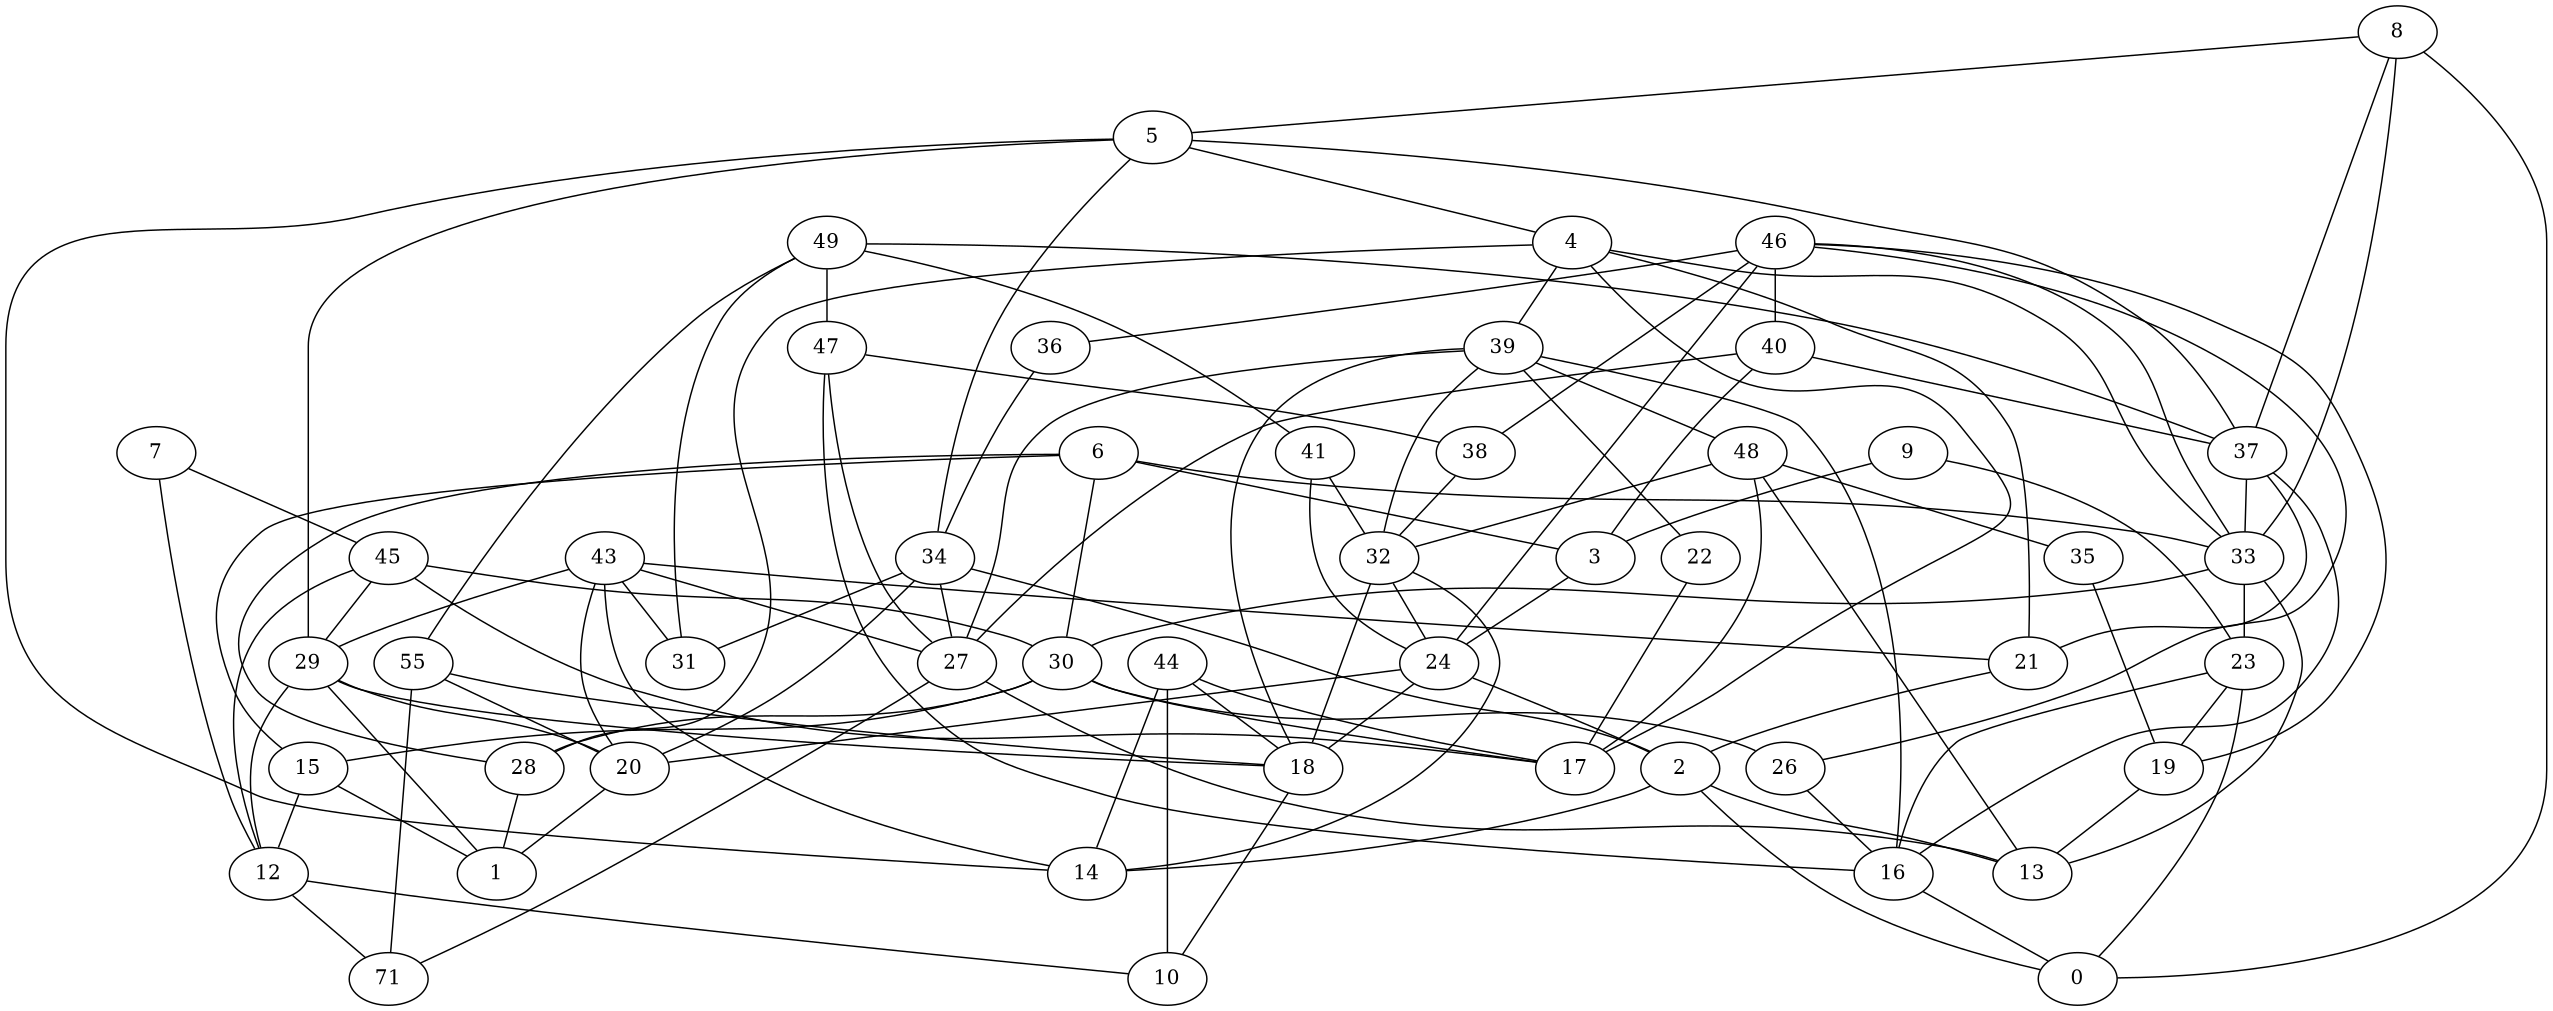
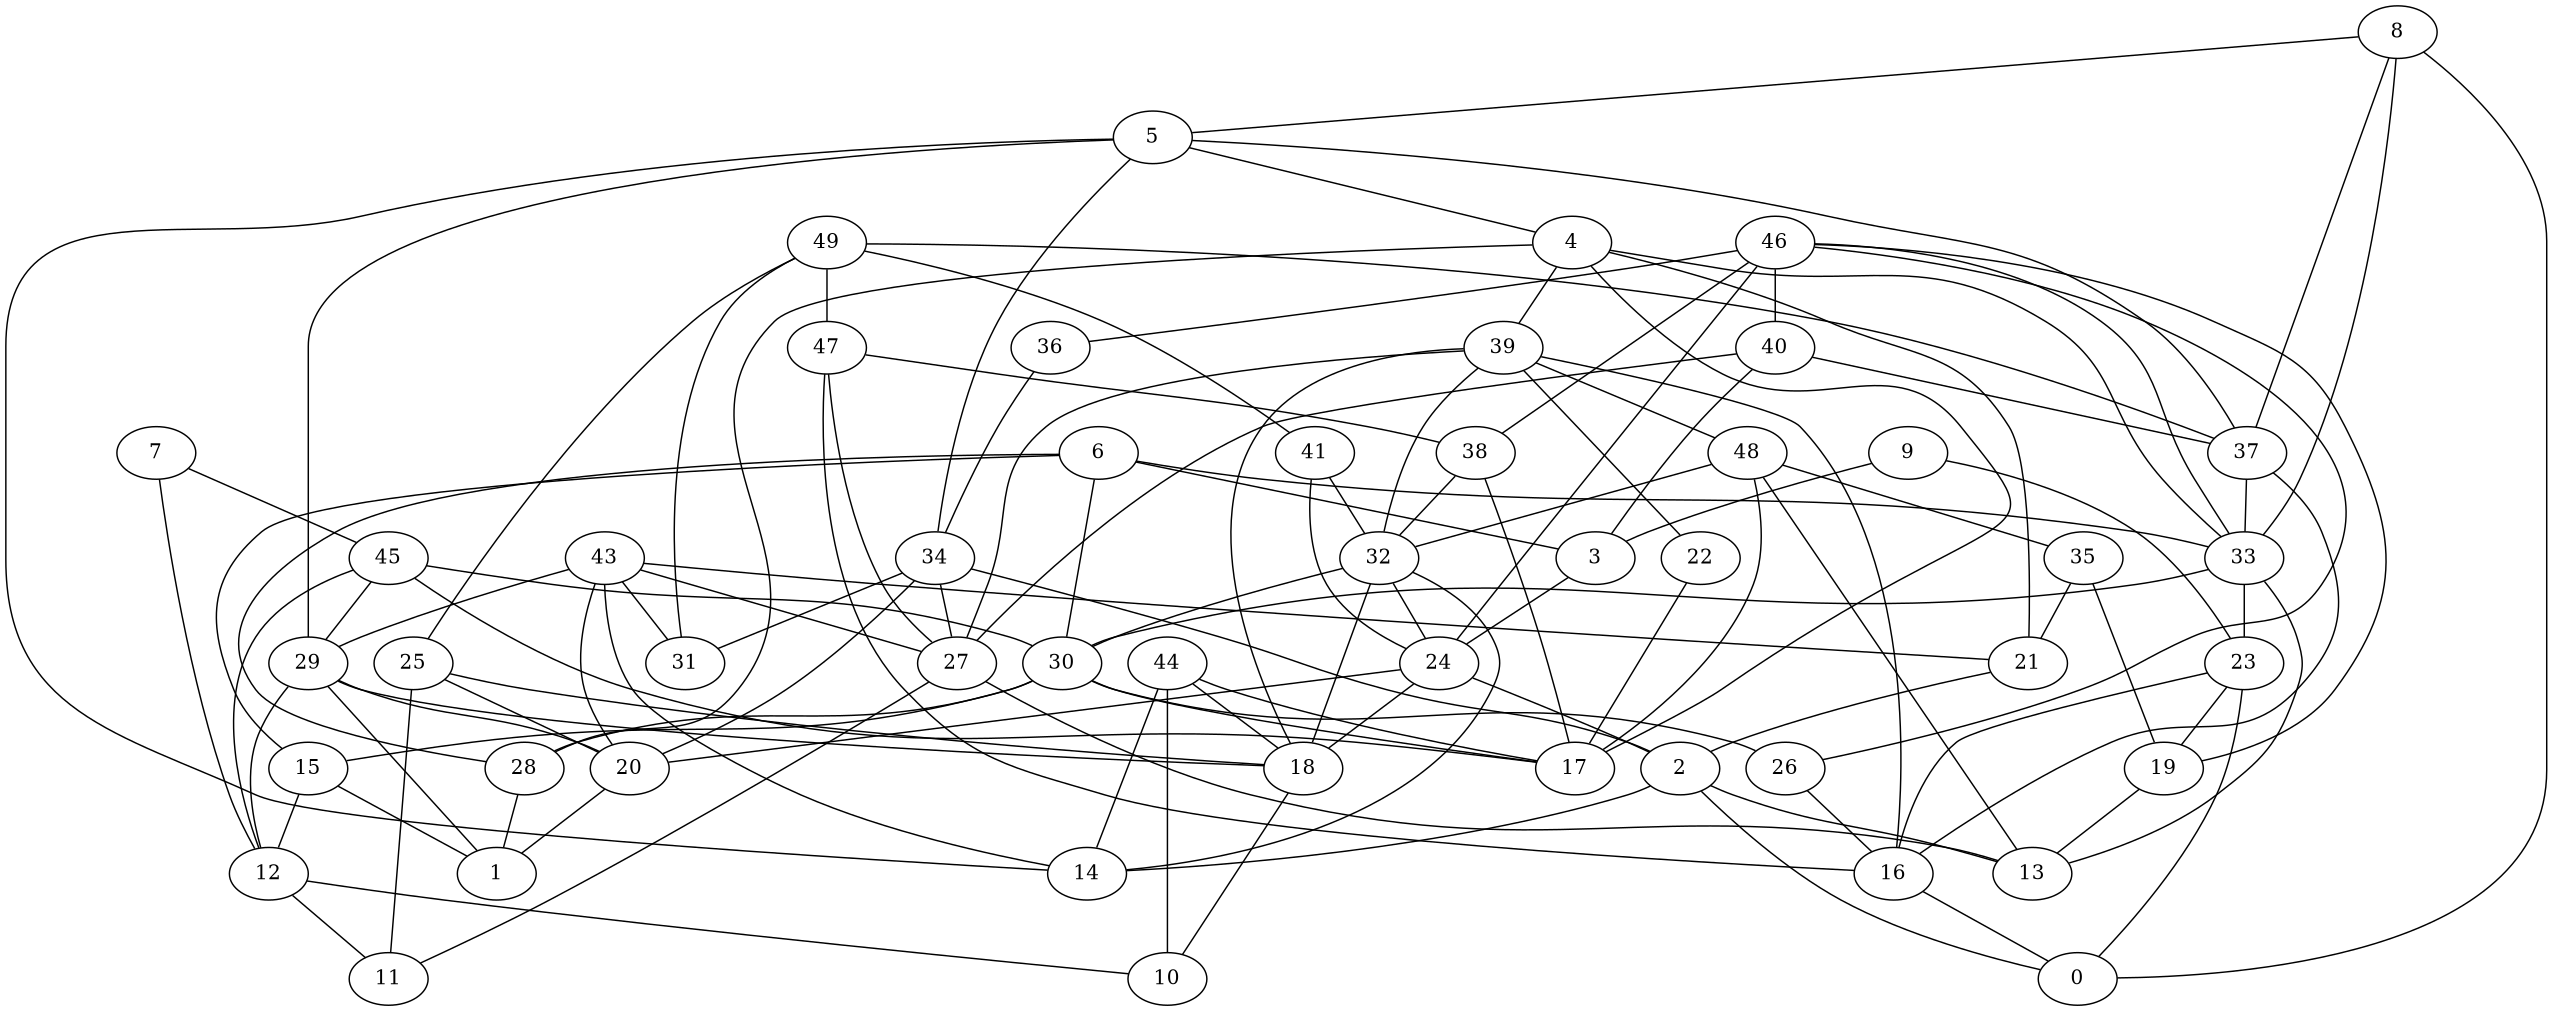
edge "32" -- "30": added
edge "37" -- "21": now "35" -- "21"
edge "38" -- "17": added
node "55": label "55" -> "25"
node "71": label "71" -> "11"
